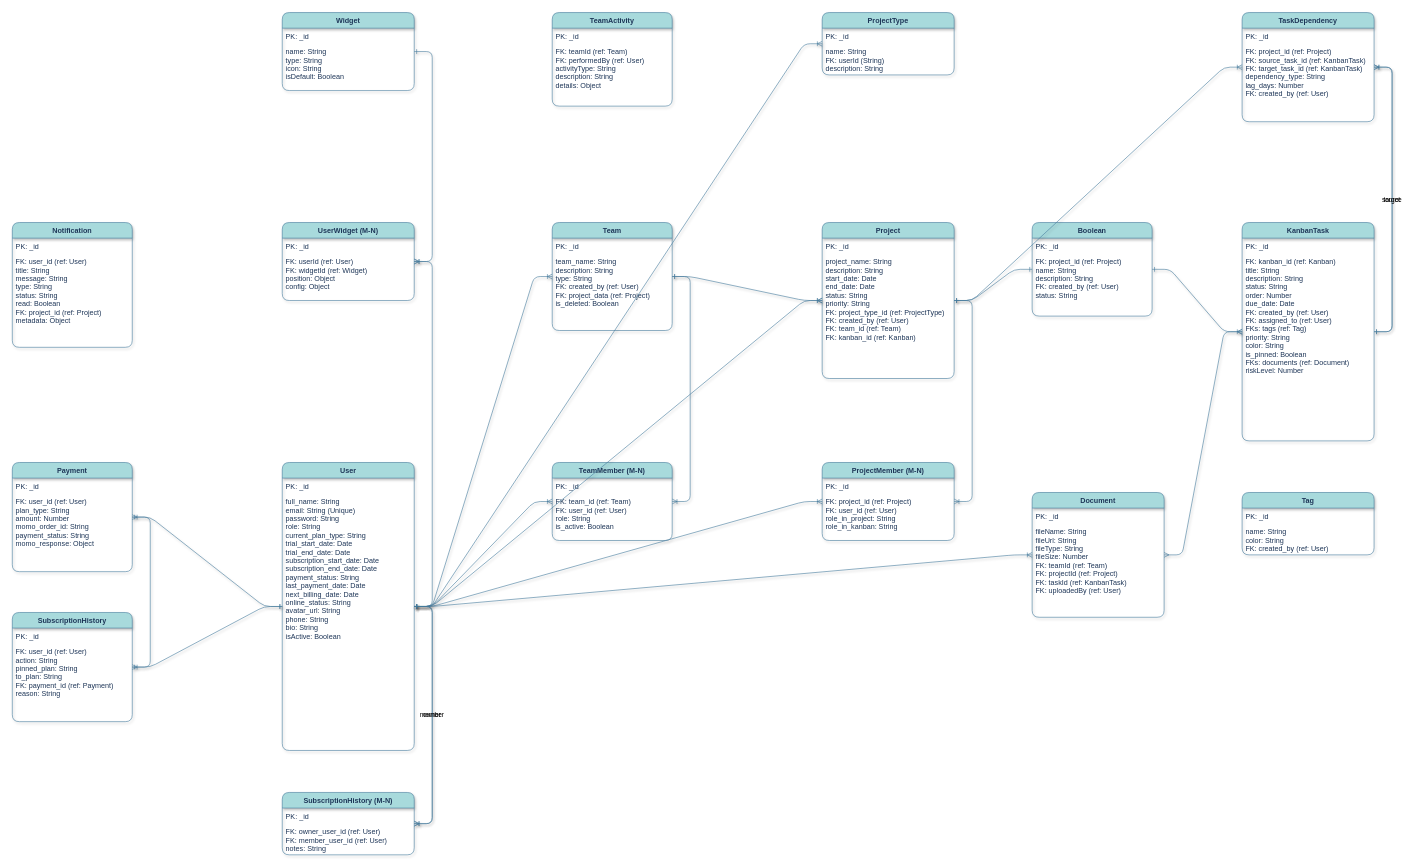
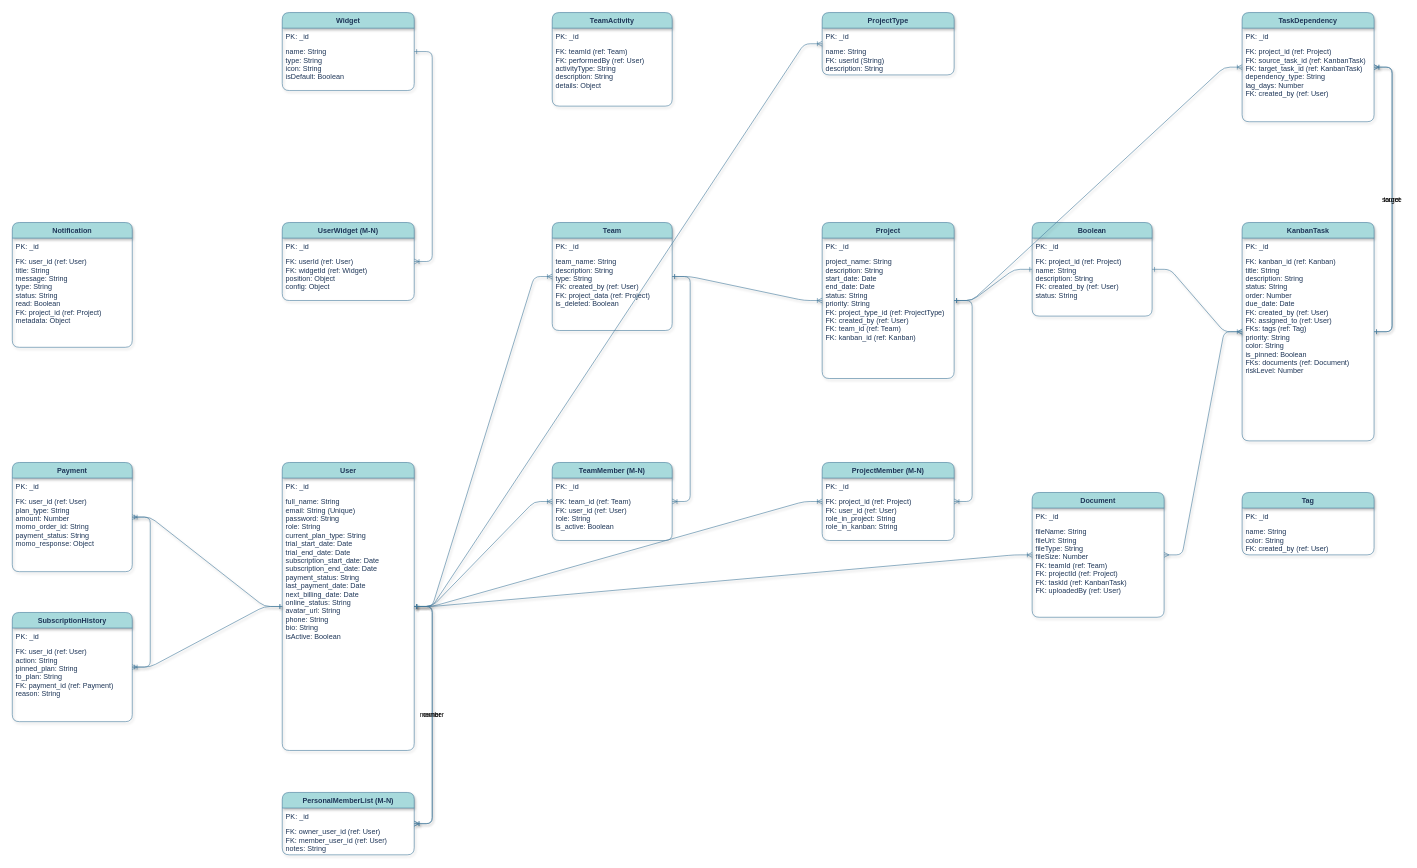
edge "Project" -- "User": removed
edge "UserWidget (M-N)" -- "User": removed
node "SubscriptionHistory (M-N)": label "SubscriptionHistory (M-N)" -> "PersonalMemberList (M-N)"
